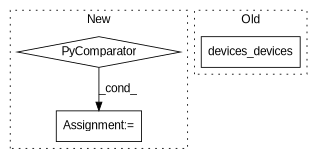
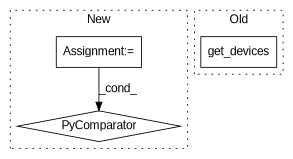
node "devices_devices": label "devices_devices" -> "get_devices"
edge "PyComparator" -> "Assignment:=": reversed
